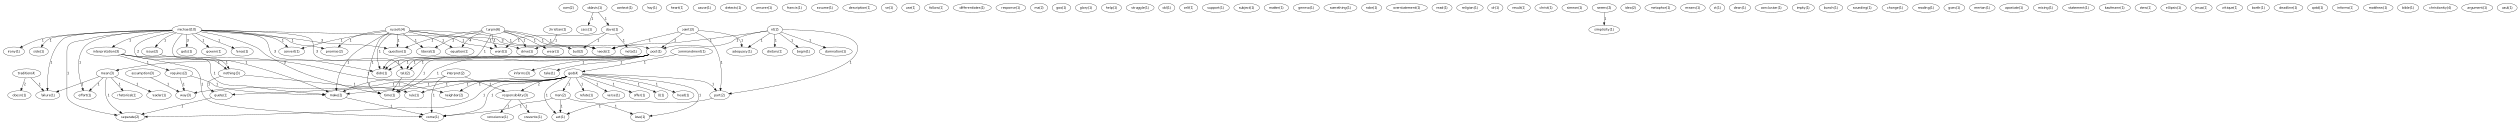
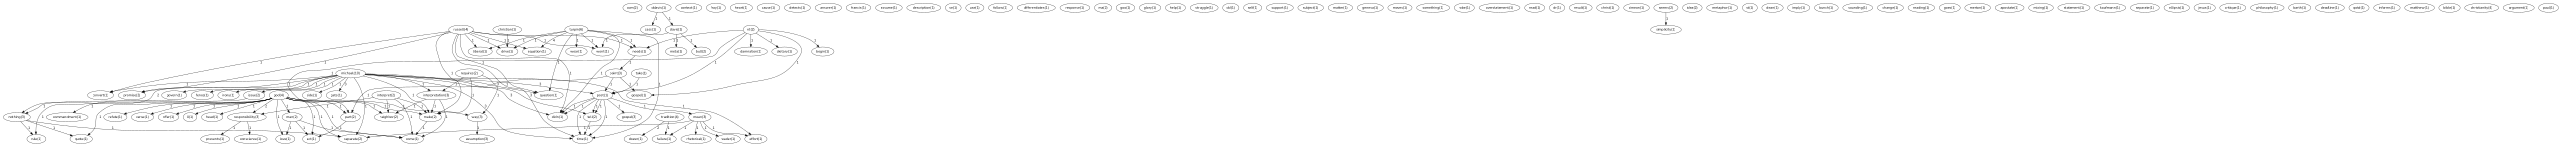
node "moves(1)": added
node "religion(1)": removed
node "means(1)": removed
node "conclusion(1)": removed
node "stew(1)": label "stew(1)" -> "separate(1)"
node "philosophy(1)": added
edge "michael(10)" -> "failure(1)": removed, label "1"
edge "turpin(6)" -> "bull(2)": now "turpin(6)" -> "time(1)"
edge "point(3)" -> "needs(1)": reversed
node "adequacy(1)": label "adequacy(1)" -> "gospel(1)"
edge "interpretation(3)" -> "requires(2)": reversed
edge "post(1)" -> "take(1)": reversed
edge "commandment(1)" -> "god(4)": reversed
node "informs(3)": label "informs(3)" -> "gospel(3)"
edge "assumption(3)" -> "way(3)": reversed
edge "interpret(2)" -> "neighbor(2)": added, label "1"
edge "quote(1)" -> "separate(2)": now "nothing(3)" -> "separate(2)"
